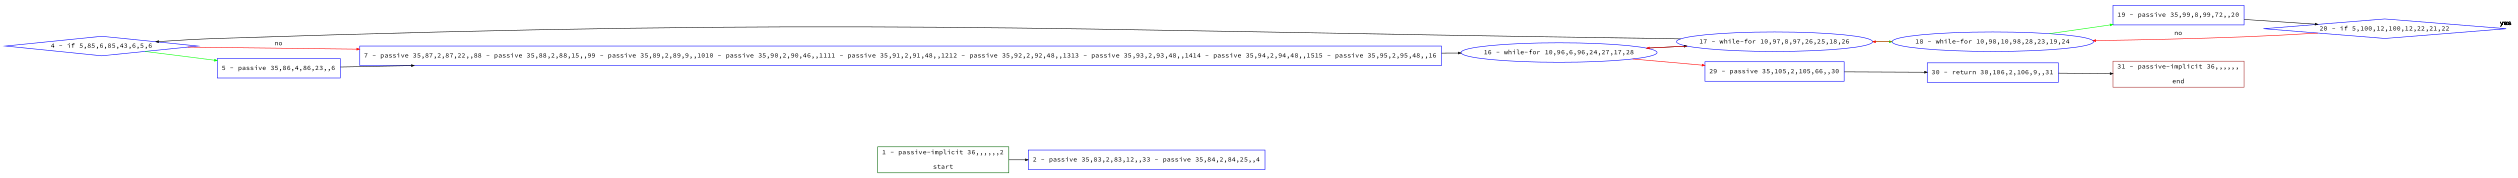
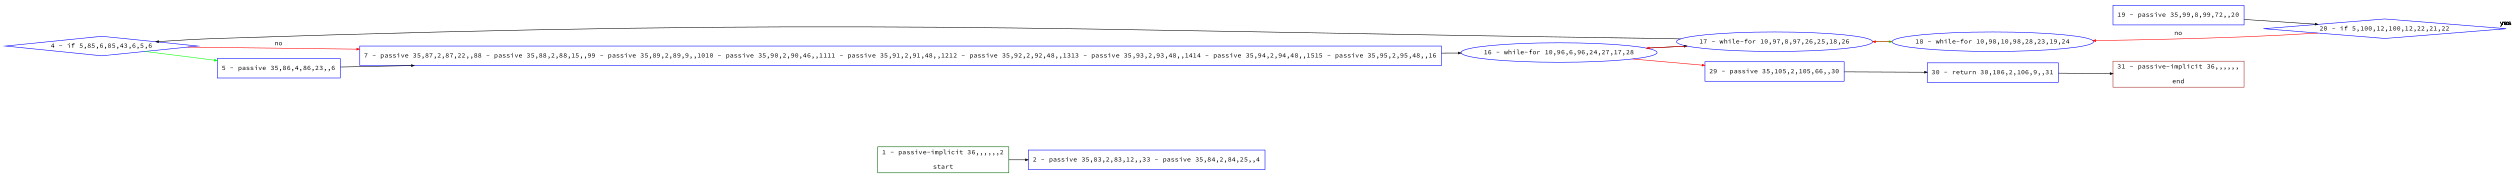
edge "18 - while-for 10,98,10,98,28,23,19,24" -> "19 - passive 35,99,8,99,72,,20": removed
